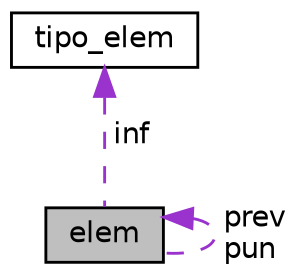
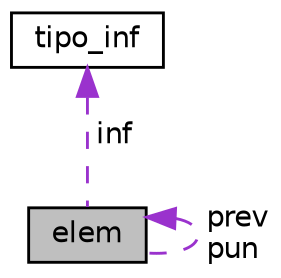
node "tipo_elem": label "tipo_elem" -> "tipo_inf"
